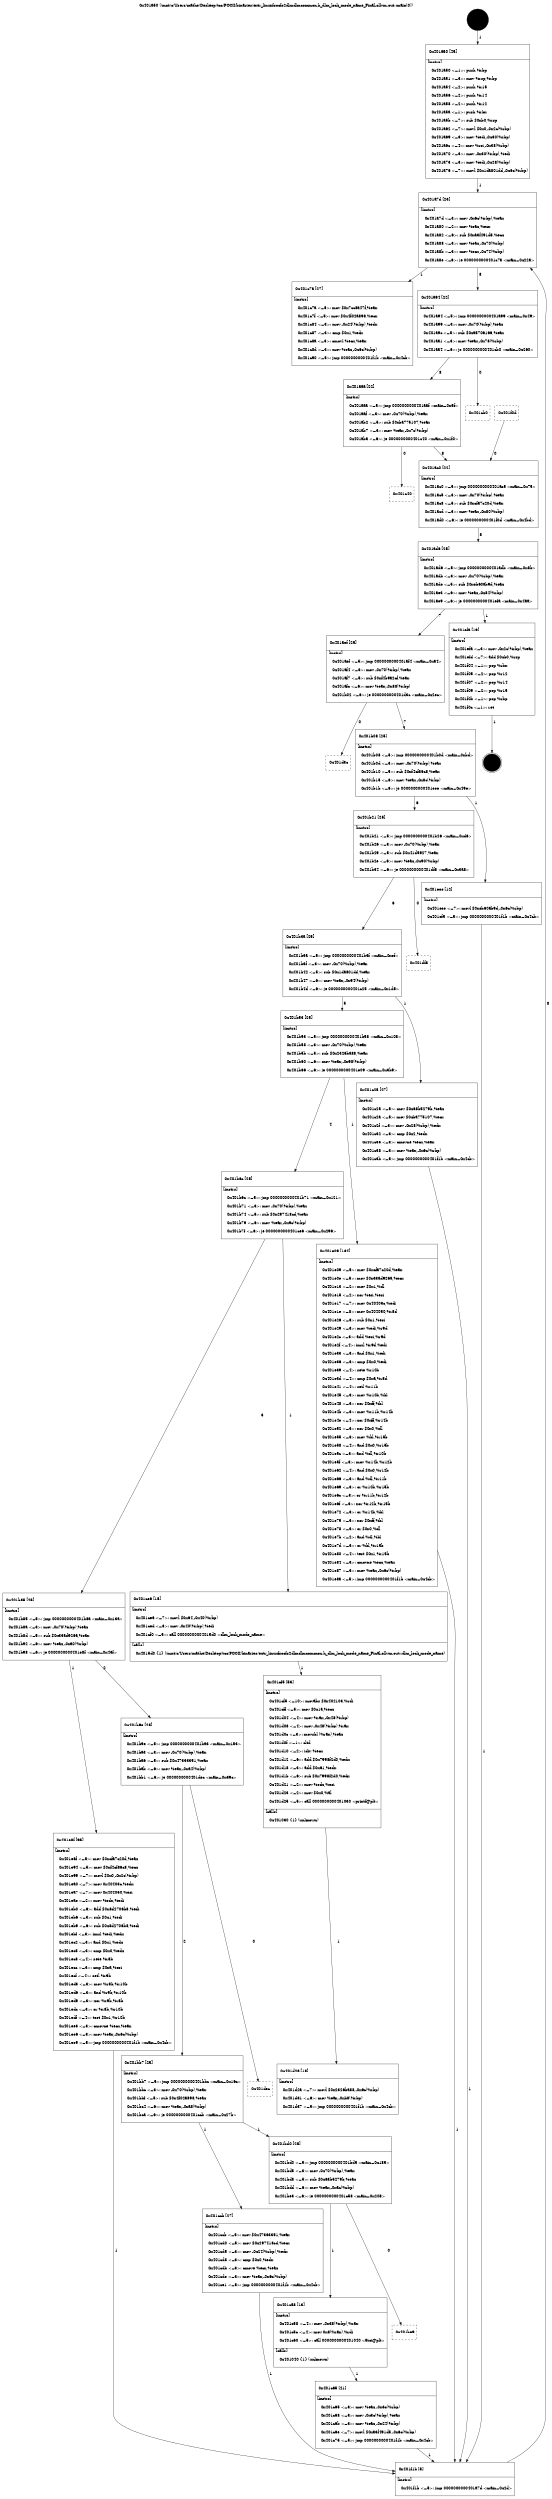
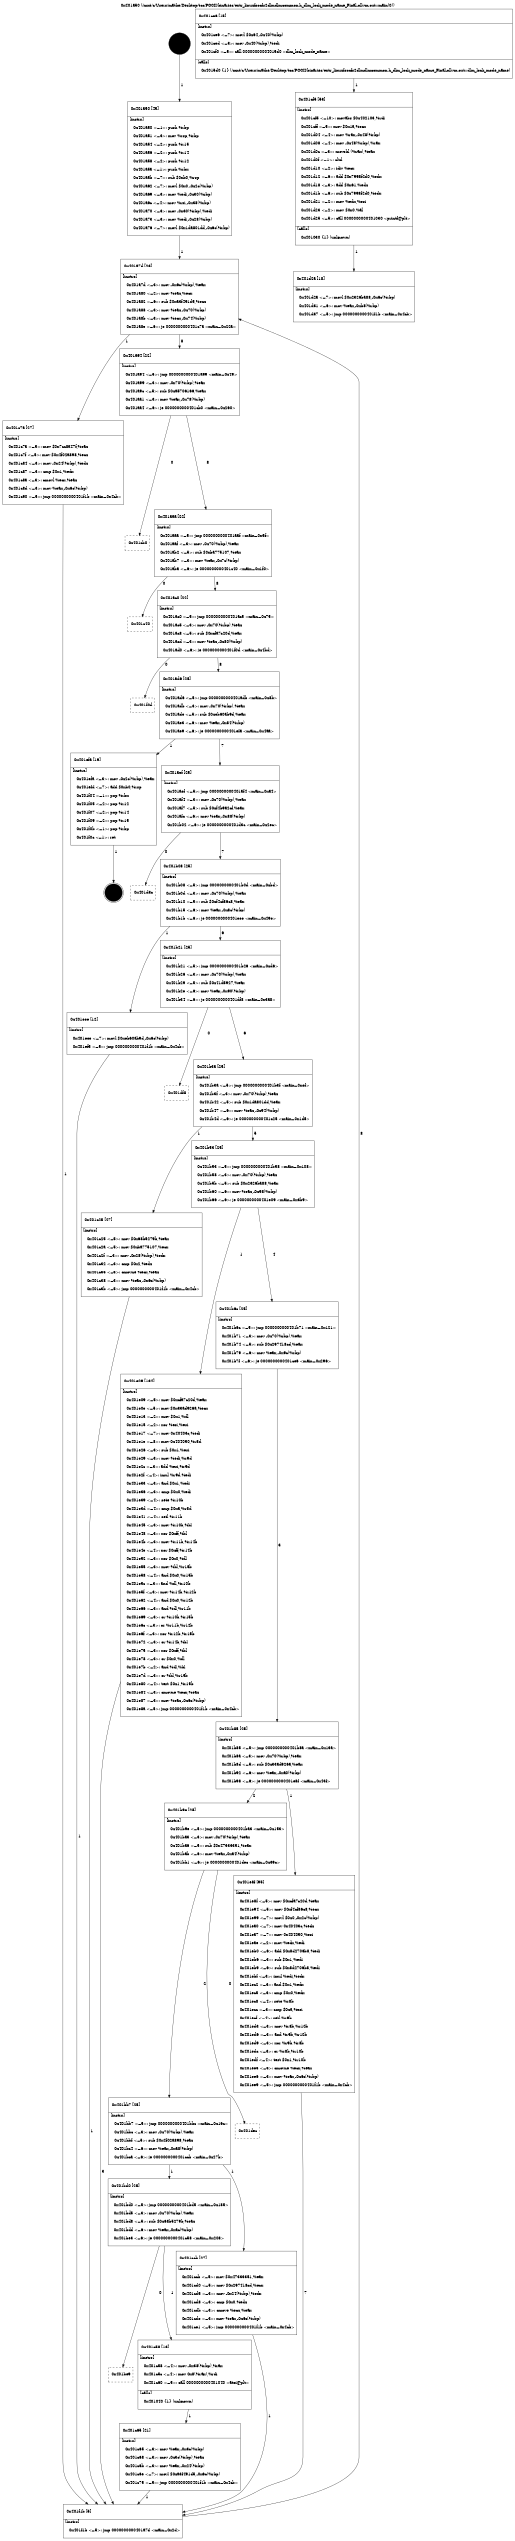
edge "0x401f0d" -> "0x401ac0 [22]": reversed
edge "0x401b6c [25]" -> "0x401ce6 [15]": removed, label "1"
edge "0x401c7a [27]" -> "0x401f1b [5]": added, label "1"
edge "0x401e09 [134]" -> "0x401f1b [5]": label " 1" -> " 3"
edge "0x401e8f [95]" -> "0x401f1b [5]": label " 1" -> " 7"
